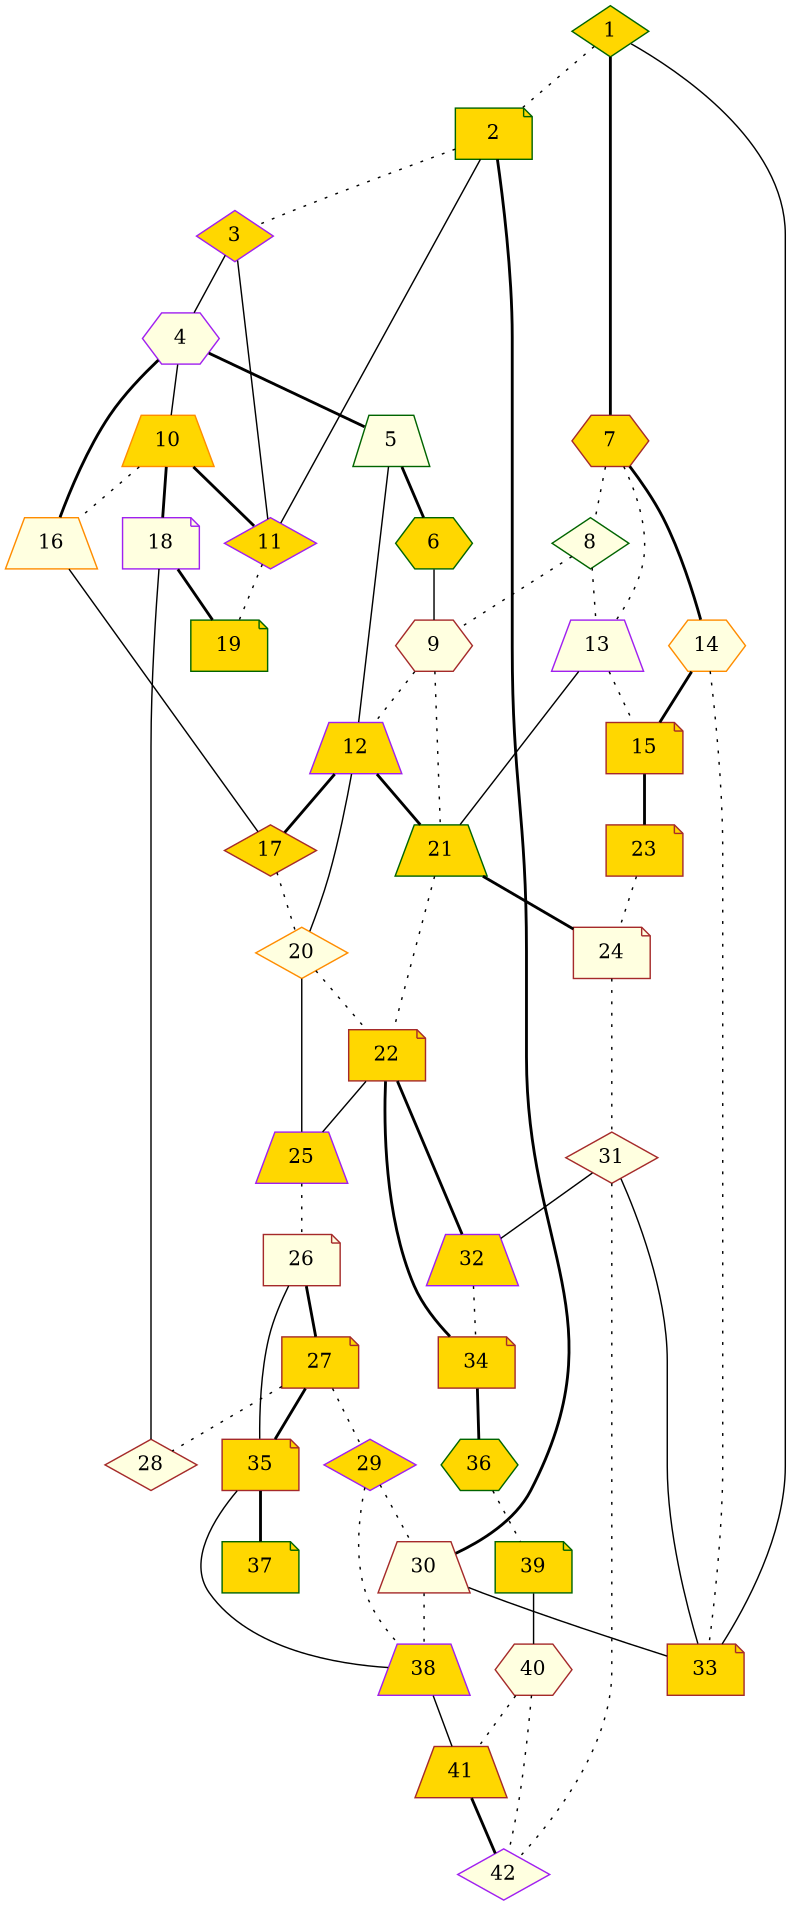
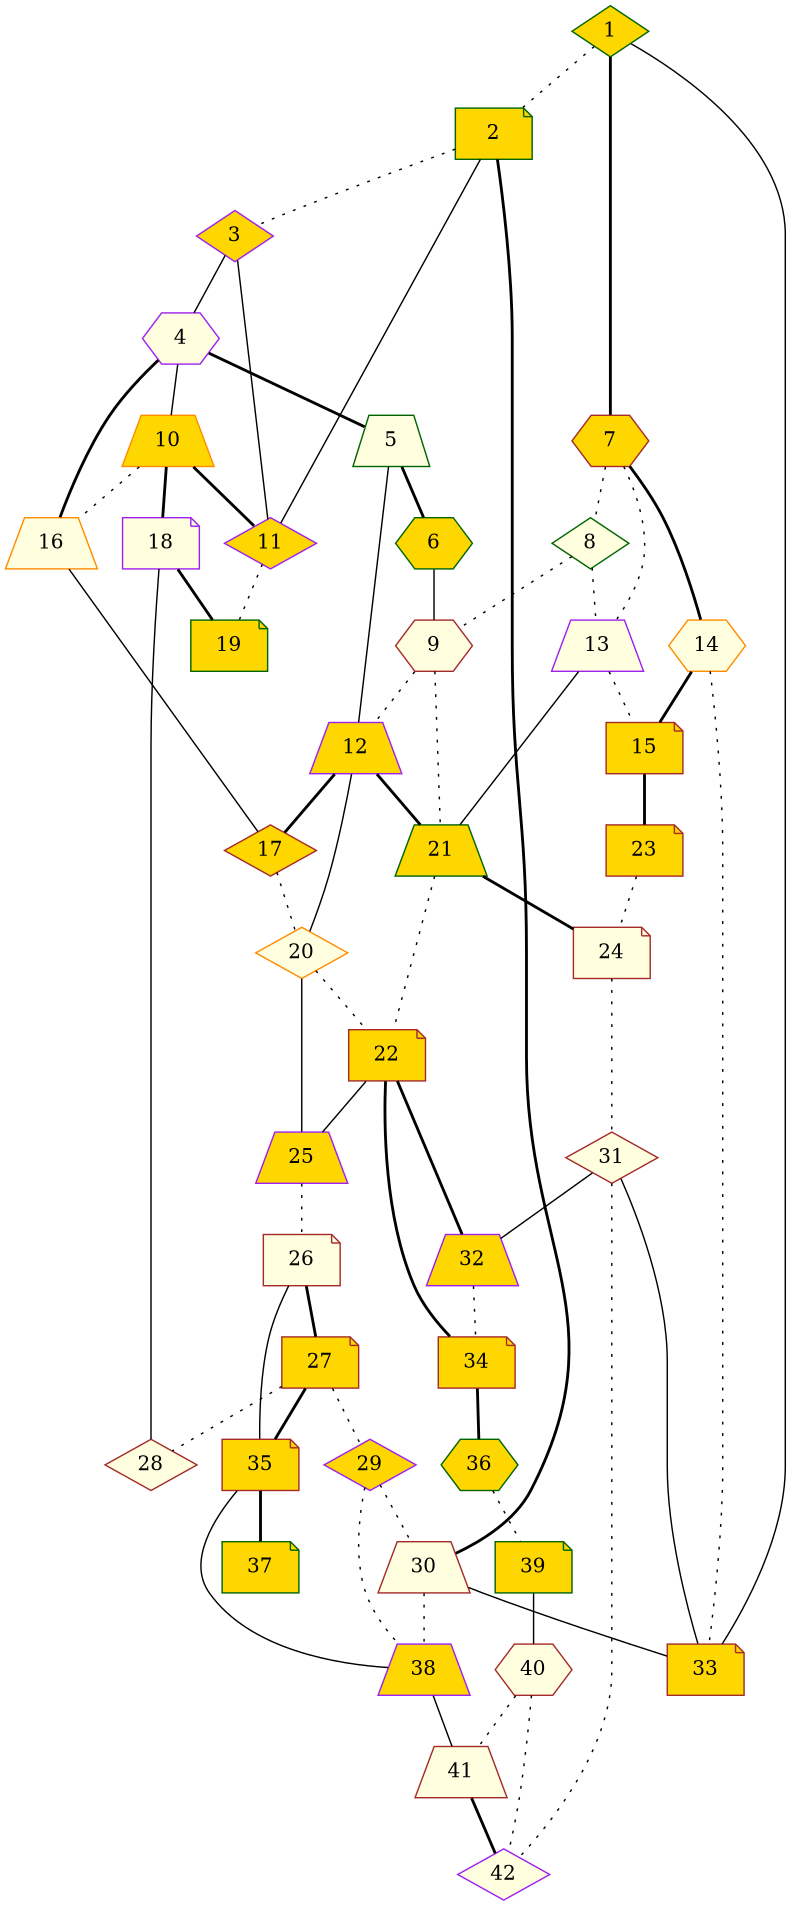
node "41": fillcolor gold -> lightyellow
